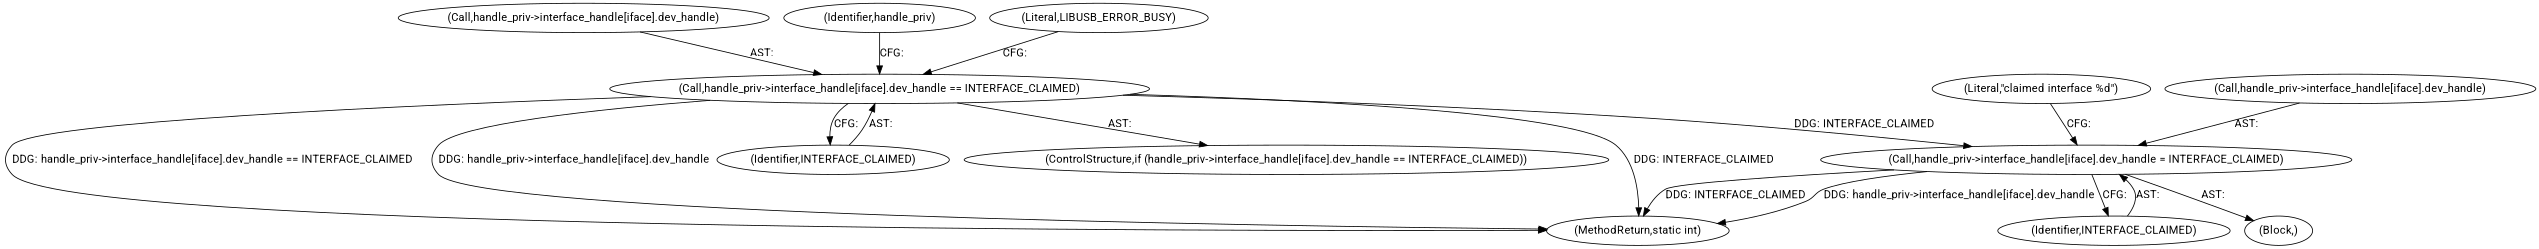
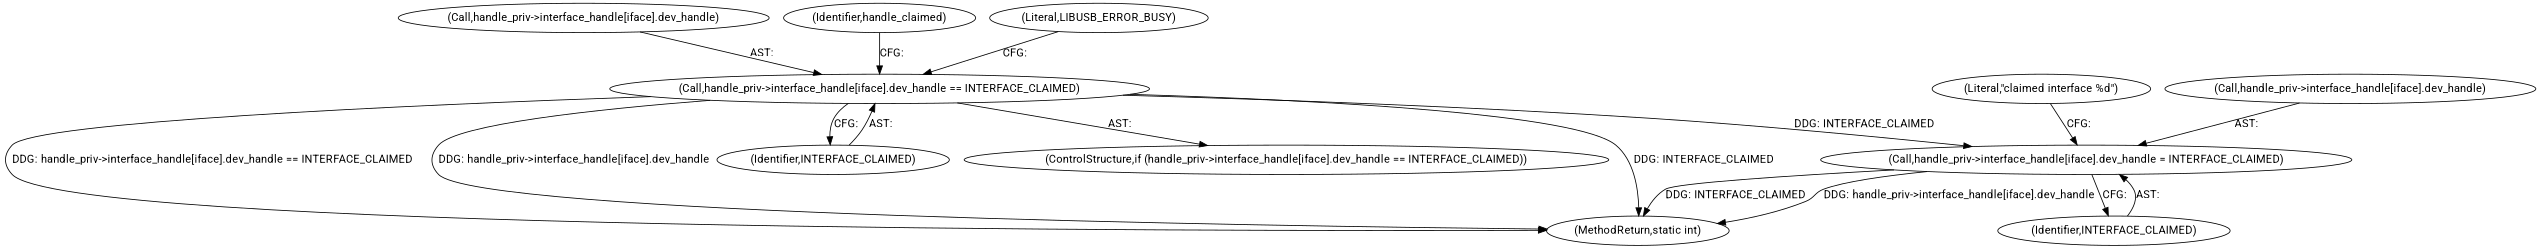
node "(Identifier,handle_priv)": label "(Identifier,handle_priv)" -> "(Identifier,handle_claimed)"
node "(Block,)": removed
